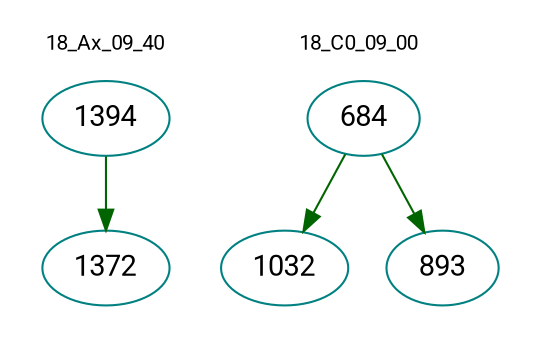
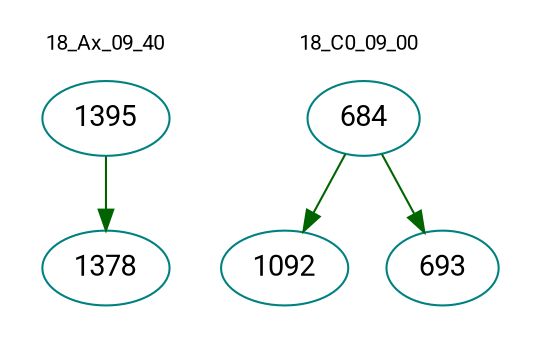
node "1394": label "1394" -> "1395"
node "1372": label "1372" -> "1378"
node "1032": label "1032" -> "1092"
node "893": label "893" -> "693"
